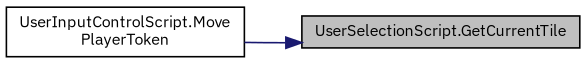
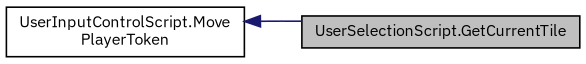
edge "UserInputControlScript.Move PlayerToken" -> "UserSelectionScript.GetCurrentTile": reversed
